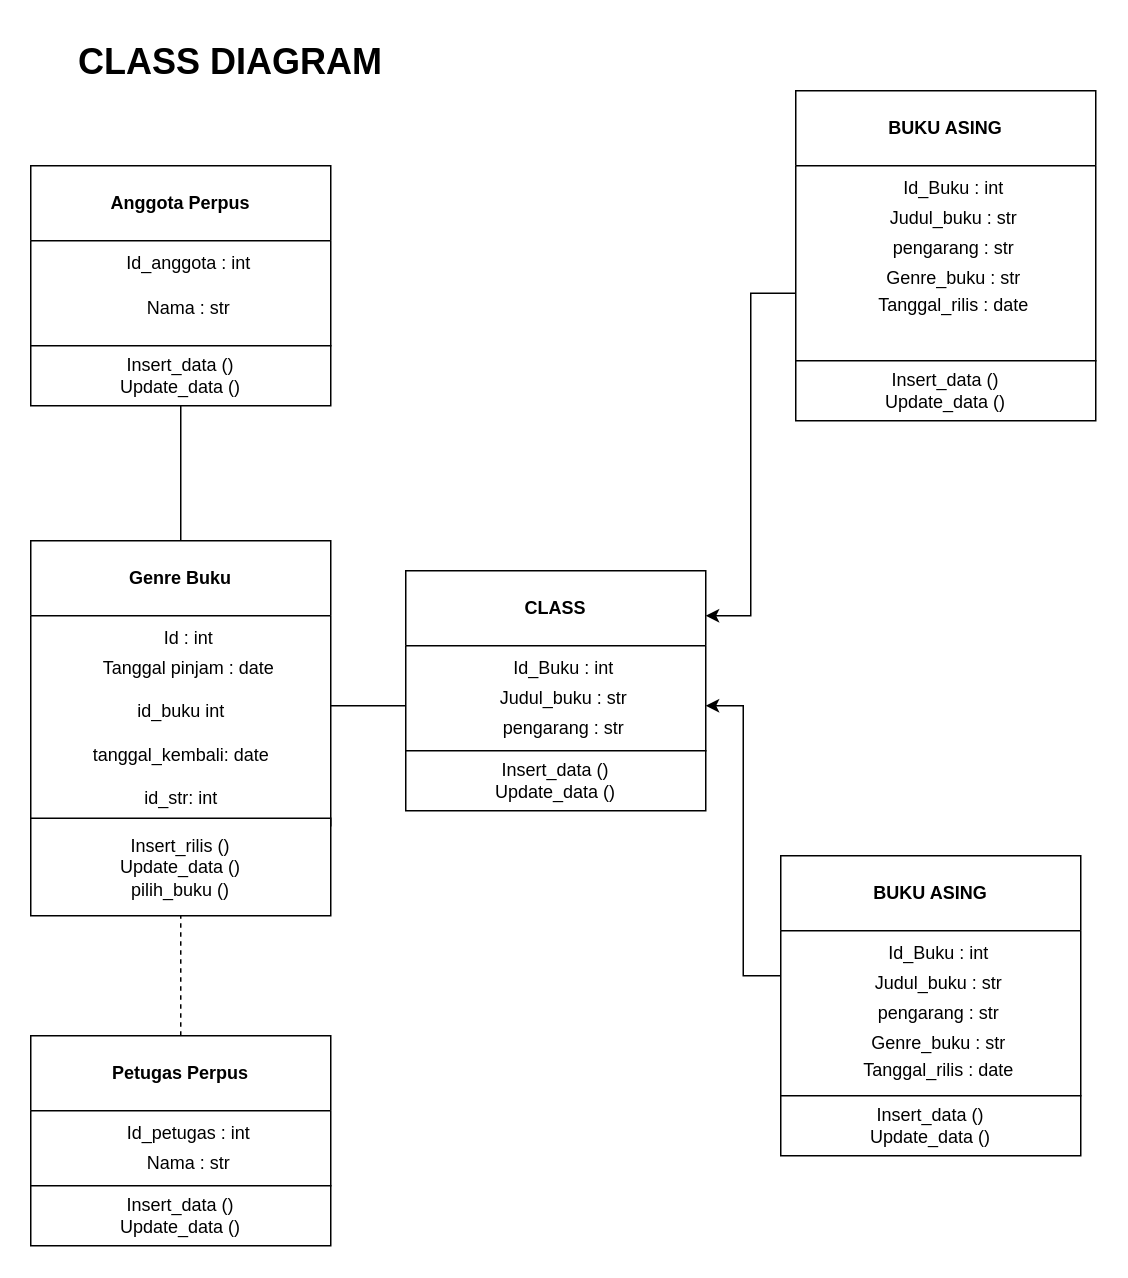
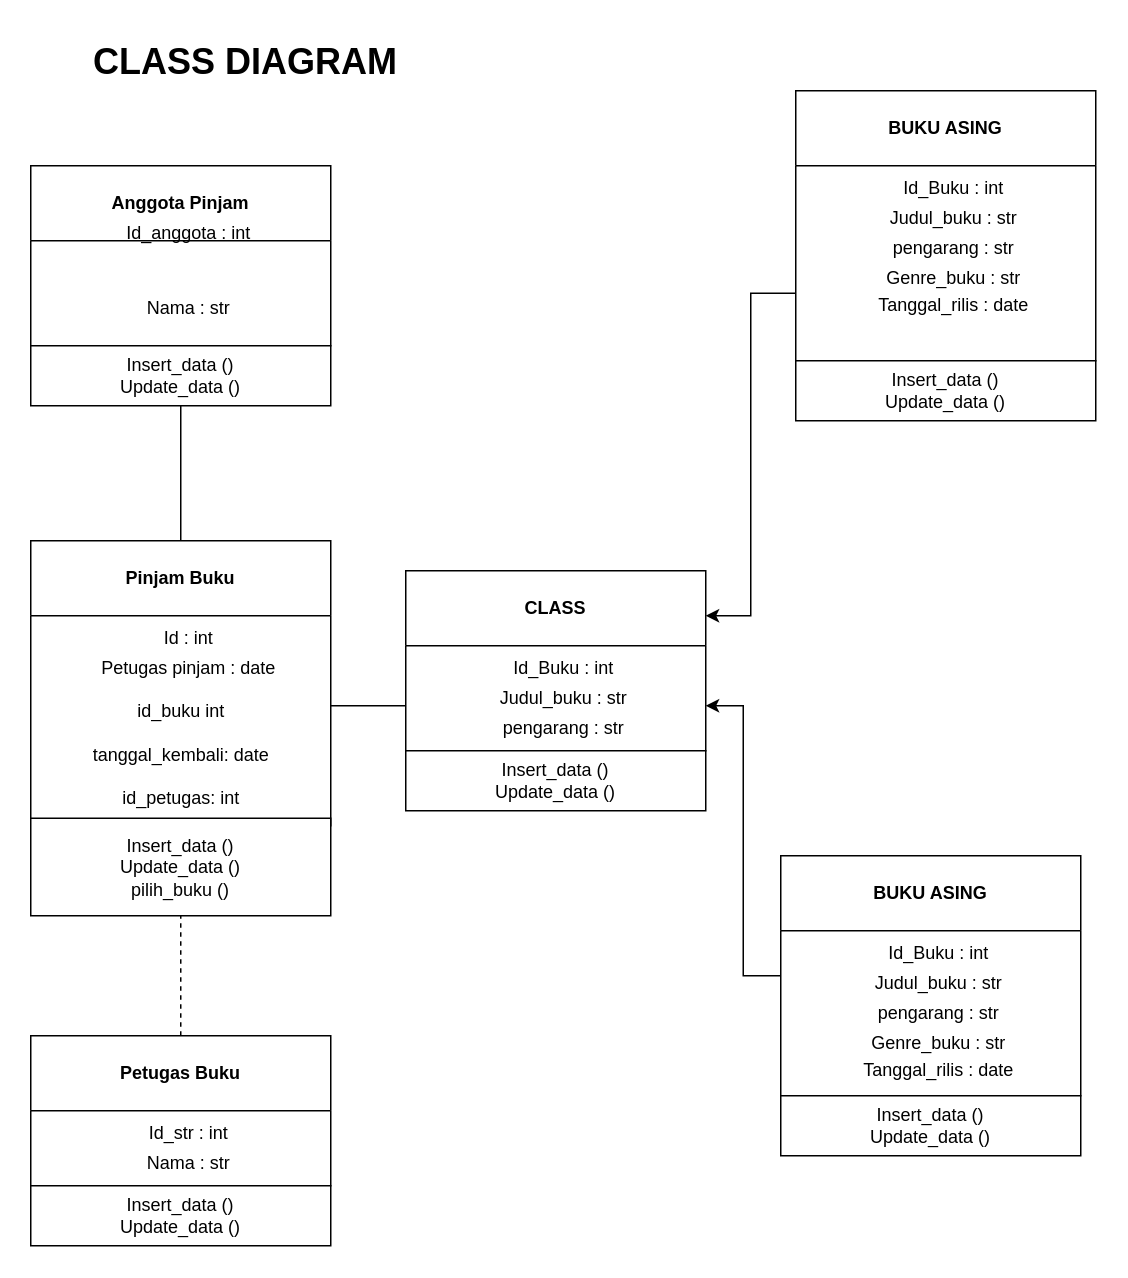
node "CLASS DIAGRAM": moved (353, 61) -> (368, 61)
node "Anggota Perpus": label "Anggota Perpus" -> "Anggota Pinjam"
node "Id_anggota : int": moved (188, 263) -> (188, 233)
node "Genre Buku": label "Genre Buku" -> "Pinjam Buku"
node "Tanggal pinjam : date": label "Tanggal pinjam : date" -> "Petugas pinjam : date"
node "id_buku int tanggal_kembali: date id_str: int": label "id_buku int tanggal_kembali: date id_str: int" -> "id_buku int tanggal_kembali: date id_petugas: int"
node "Insert_rilis () Update_data () pilih_buku ()": label "Insert_rilis () Update_data () pilih_buku ()" -> "Insert_data () Update_data () pilih_buku ()"
node "Petugas Perpus": label "Petugas Perpus" -> "Petugas Buku"
node "Id_petugas : int": label "Id_petugas : int" -> "Id_str : int"
